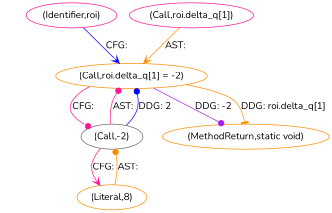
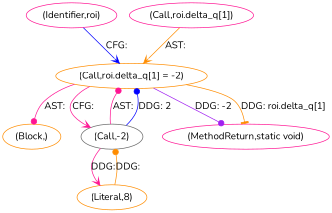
edge "(Call,roi.delta_q[1] = -2)" -> "(Call,-2)": arrowhead dot -> vee
node "(Block,)": added
node "(MethodReturn,static void)": color darkorange -> deeppink
edge "(Call,-2)" -> "(Literal,8)": label "CFG: " -> "DDG: "
edge "(Literal,8)" -> "(Call,-2)": label "AST: " -> "DDG: "
